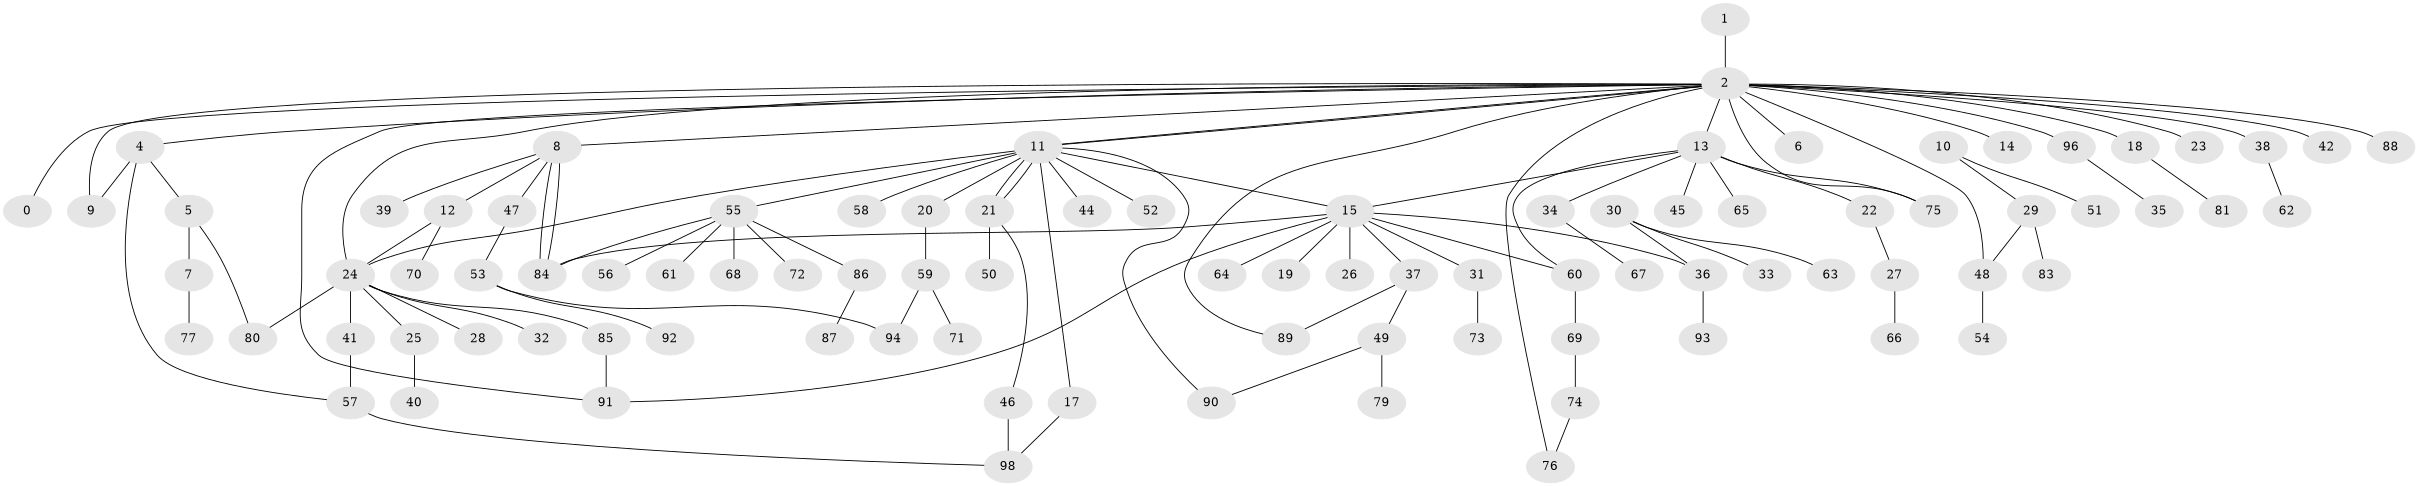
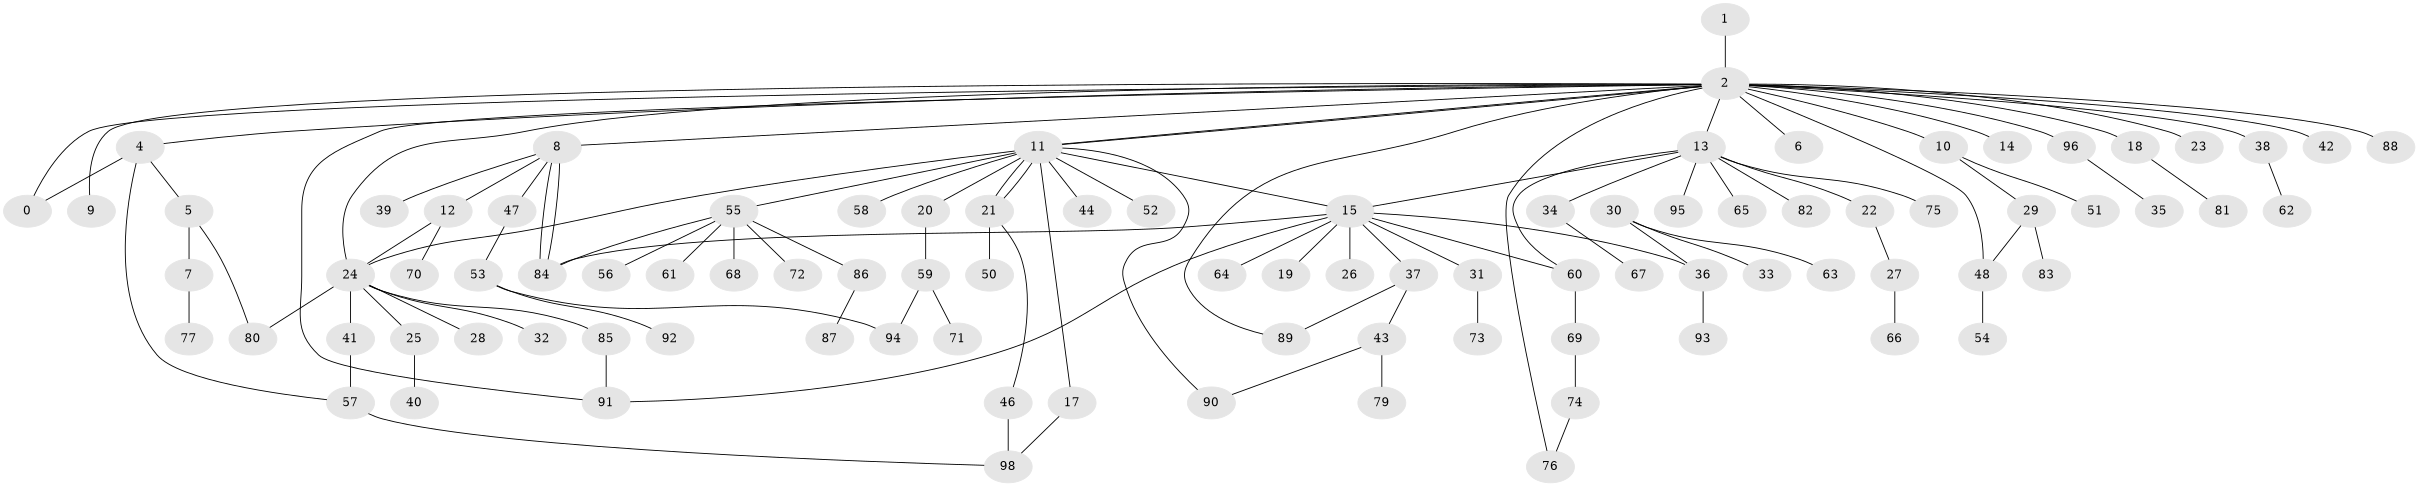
edge "4" -- "9": now "4" -- "0"
edge "2" -- "75": now "2" -- "10"
node "45": label "45" -> "95"
node "82": added
node "49": label "49" -> "43"
